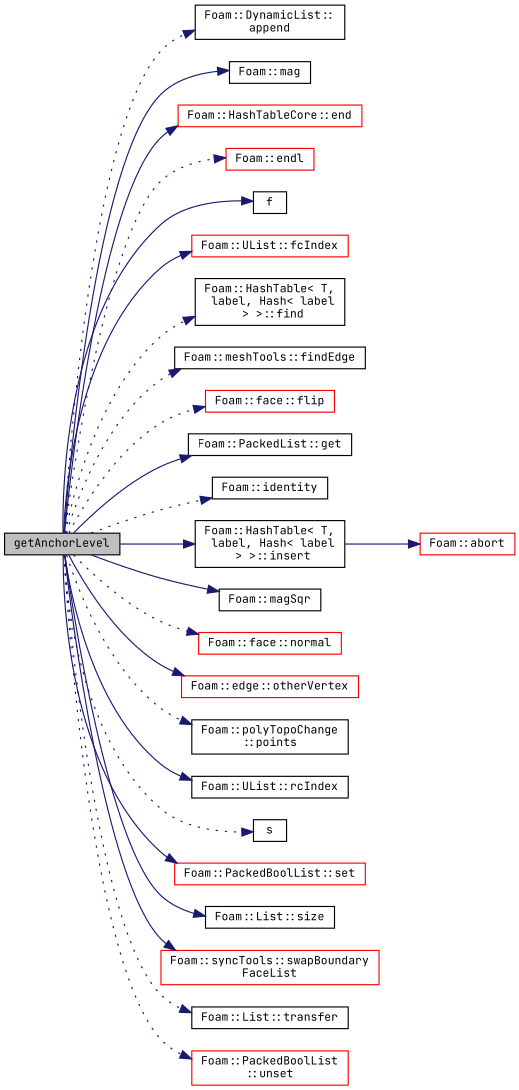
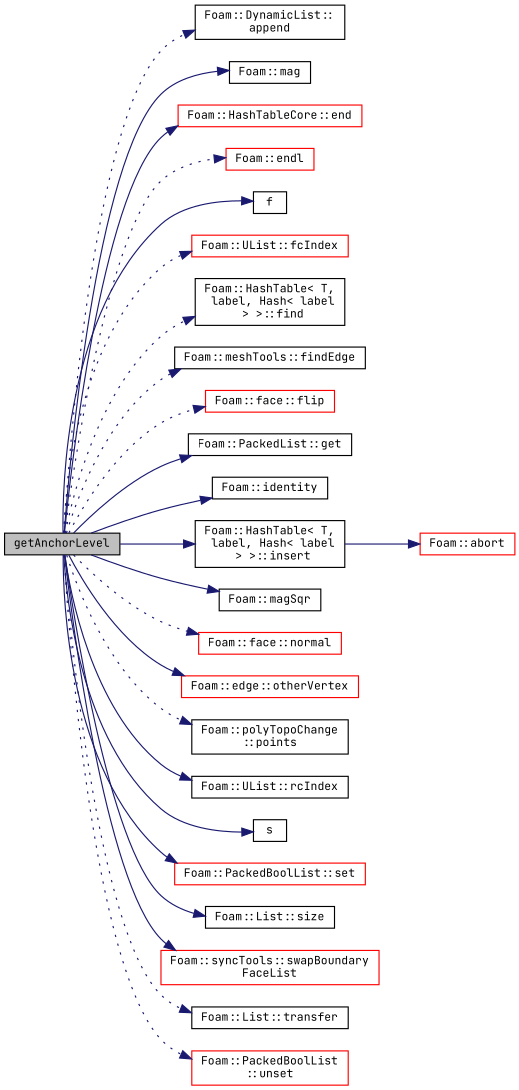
edge "getAnchorLevel" -> "Foam::UList::fcIndex": style solid -> dotted
edge "getAnchorLevel" -> "Foam::identity": style dotted -> solid
edge "getAnchorLevel" -> "s": style dotted -> solid
